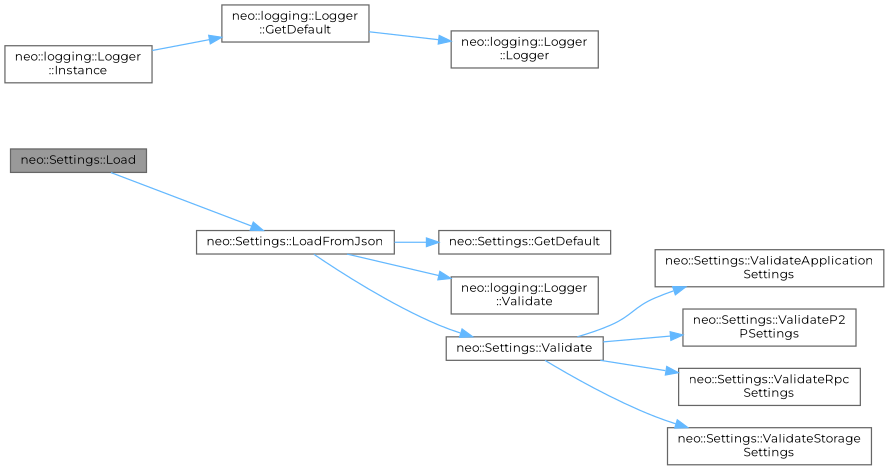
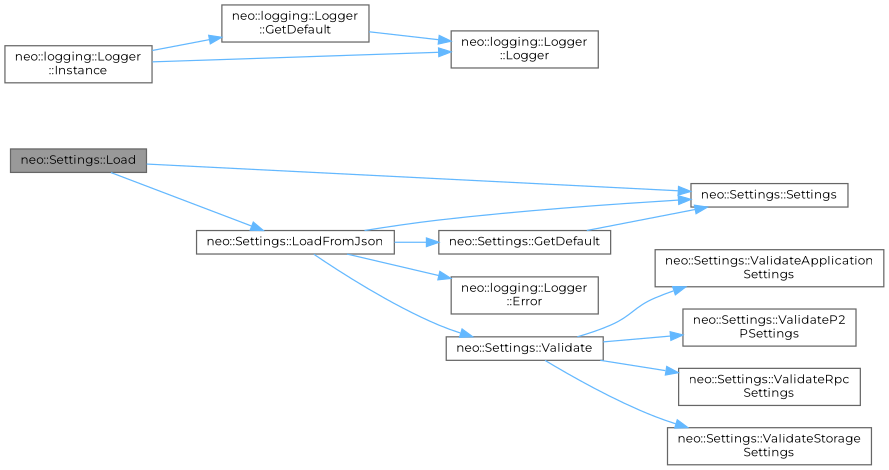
edge "neo::logging::Logger ::Instance" -> "neo::logging::Logger ::Logger": added
node "neo::Settings::Settings": added
node "neo::logging::Logger ::Validate": label "neo::logging::Logger ::Validate" -> "neo::logging::Logger ::Error"
